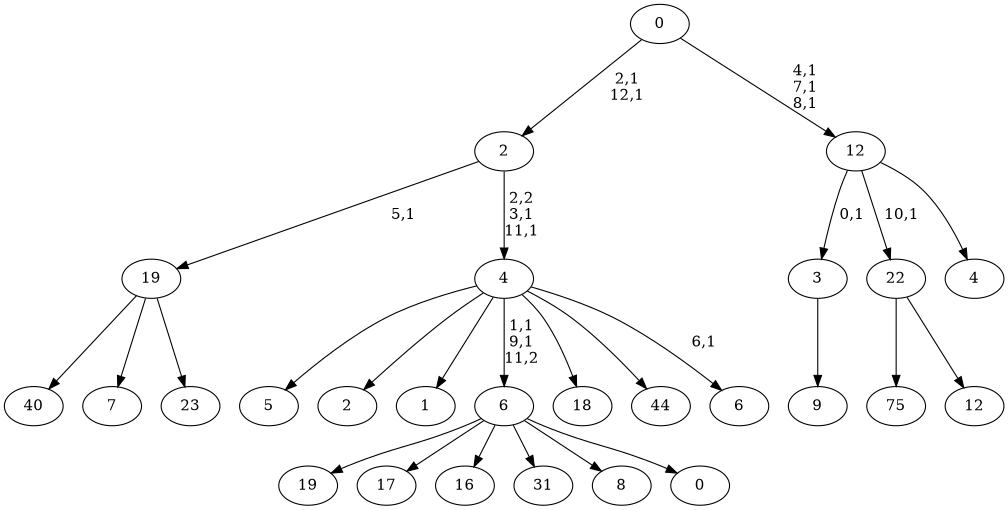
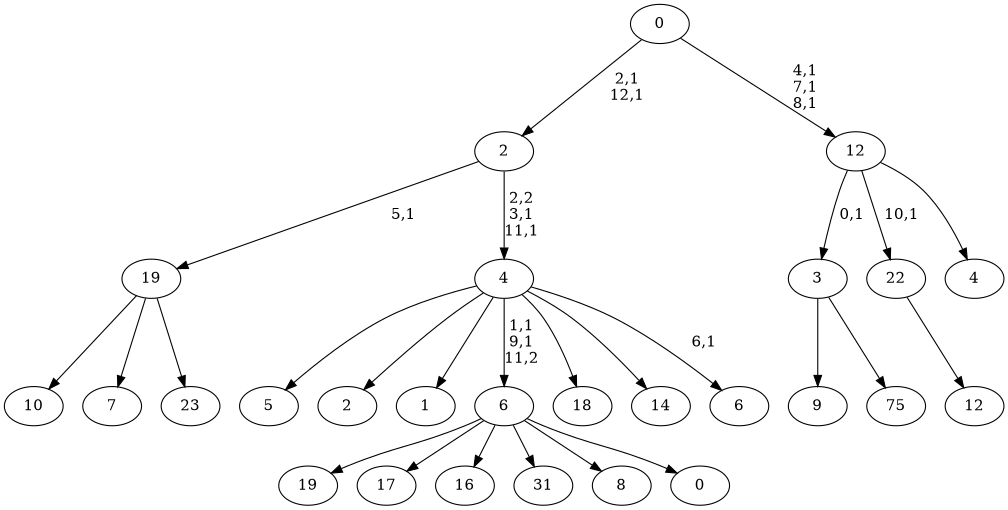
edge "22" -> "75": now "3" -> "75"
node "40": label "40" -> "10"
node "44": label "44" -> "14"
